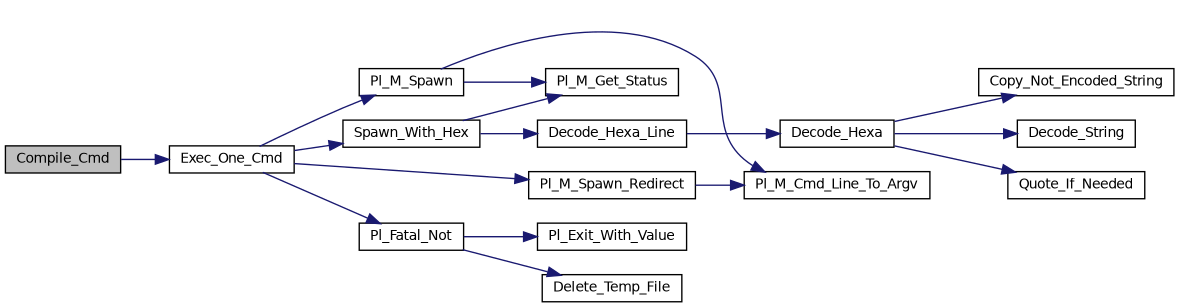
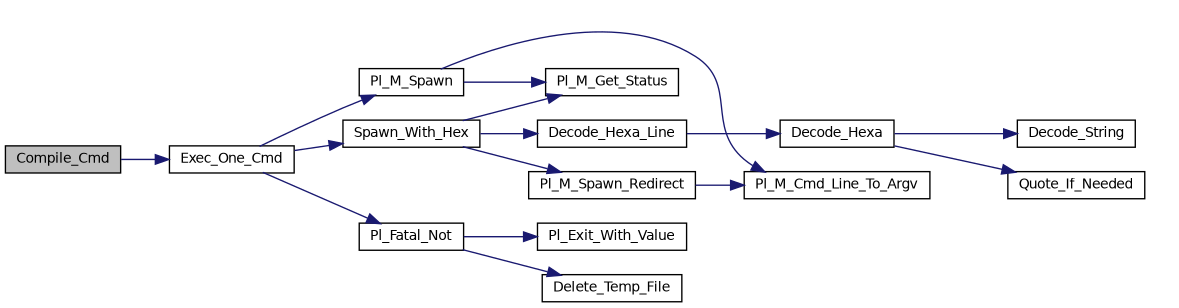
node "Copy_Not_Encoded_String": removed
edge "Exec_One_Cmd" -> "Pl_M_Spawn_Redirect": now "Spawn_With_Hex" -> "Pl_M_Spawn_Redirect"
